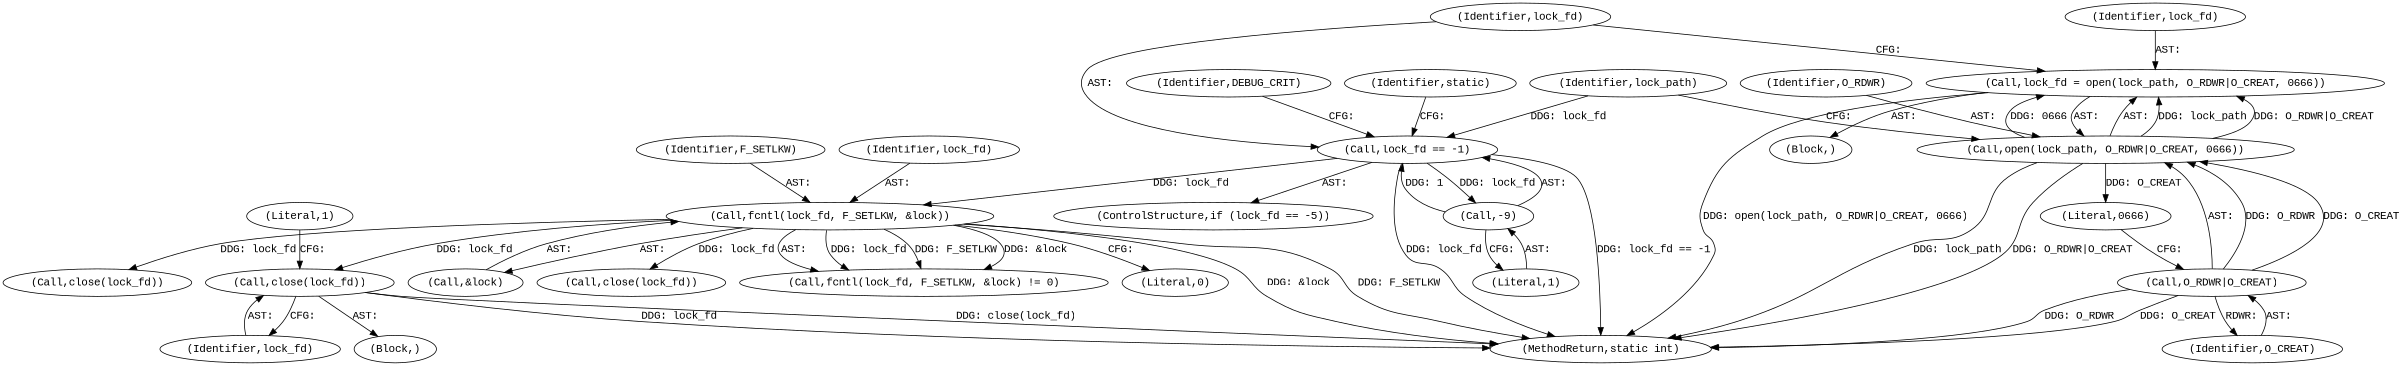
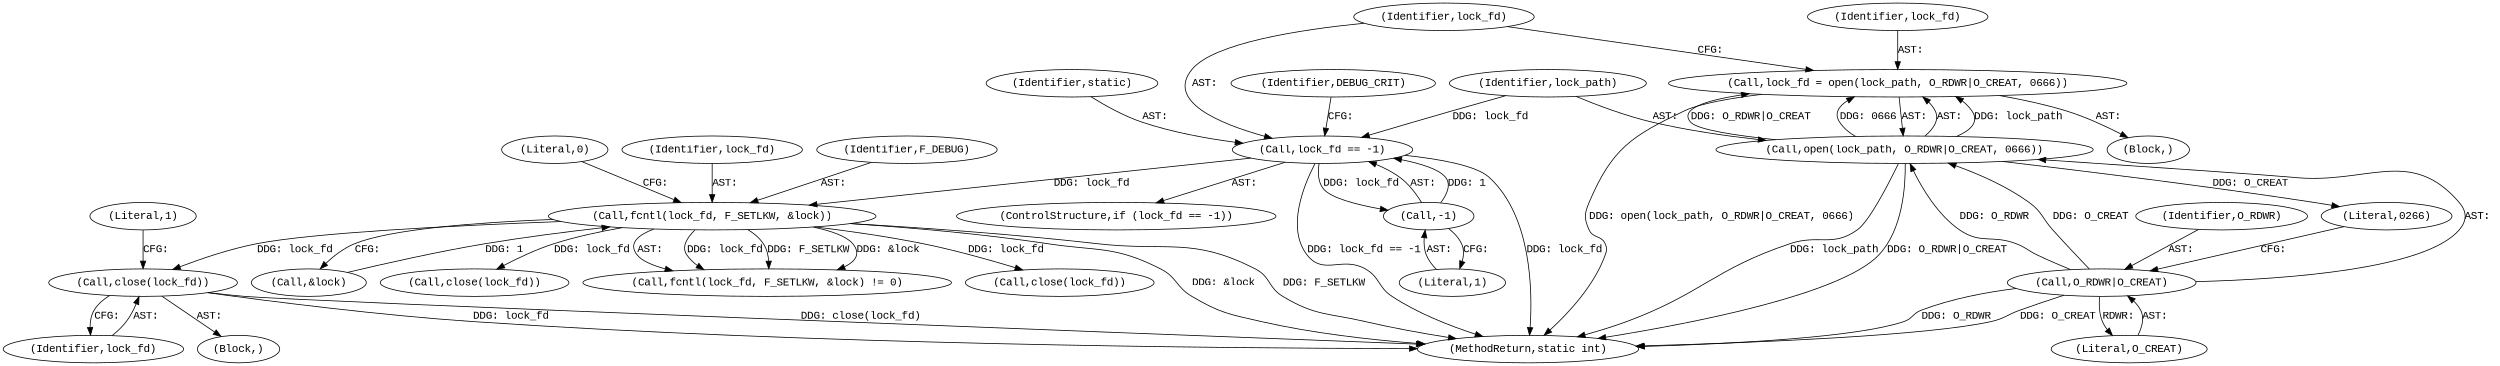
edge "(Identifier,static)" -> "(Call,lock_fd == -1)": label "CFG: " -> "AST: "
edge "(Identifier,lock_path)" -> "(Call,open(lock_path, O_RDWR|O_CREAT, 0666))": label "CFG: " -> "AST: "
edge "(Identifier,O_RDWR)" -> "(Call,open(lock_path, O_RDWR|O_CREAT, 0666))": now "(Identifier,O_RDWR)" -> "(Call,O_RDWR|O_CREAT)"
node "(Identifier,F_SETLKW)": label "(Identifier,F_SETLKW)" -> "(Identifier,F_DEBUG)"
node "(ControlStructure,if (lock_fd == -5))": label "(ControlStructure,if (lock_fd == -5))" -> "(ControlStructure,if (lock_fd == -1))"
node "(Call,-9)": label "(Call,-9)" -> "(Call,-1)"
node "(Literal,0666)": label "(Literal,0666)" -> "(Literal,0266)"
edge "(Call,fcntl(lock_fd, F_SETLKW, &lock))" -> "(Literal,0)": reversed
edge "(Call,&lock)" -> "(Call,fcntl(lock_fd, F_SETLKW, &lock))": label "AST: " -> "DDG: 1"
edge "(Call,fcntl(lock_fd, F_SETLKW, &lock))" -> "(Call,&lock)": label "AST: " -> "CFG: "
node "(Identifier,O_CREAT)": label "(Identifier,O_CREAT)" -> "(Literal,O_CREAT)"
